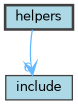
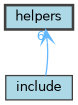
edge "helpers" -> "include": reversed
